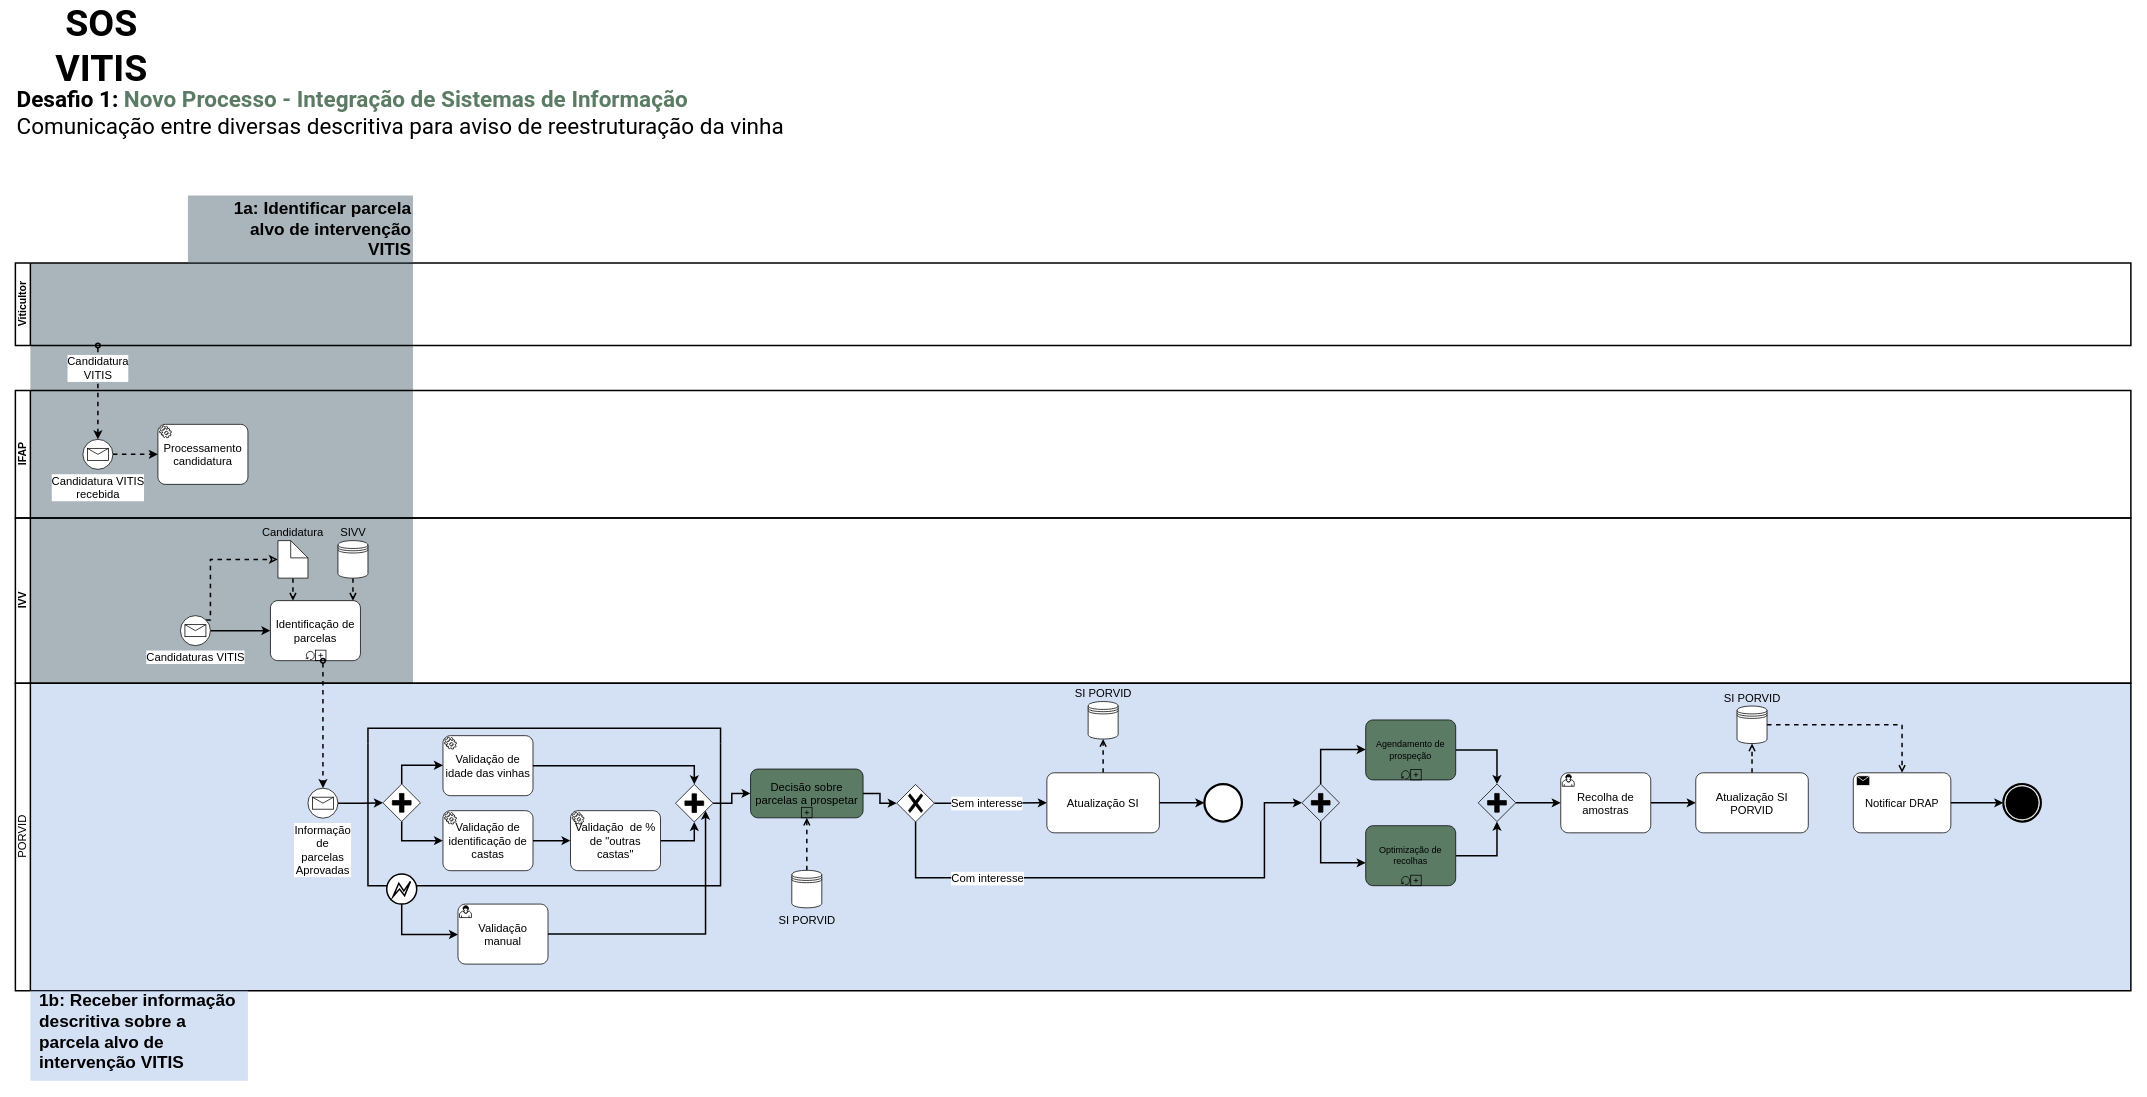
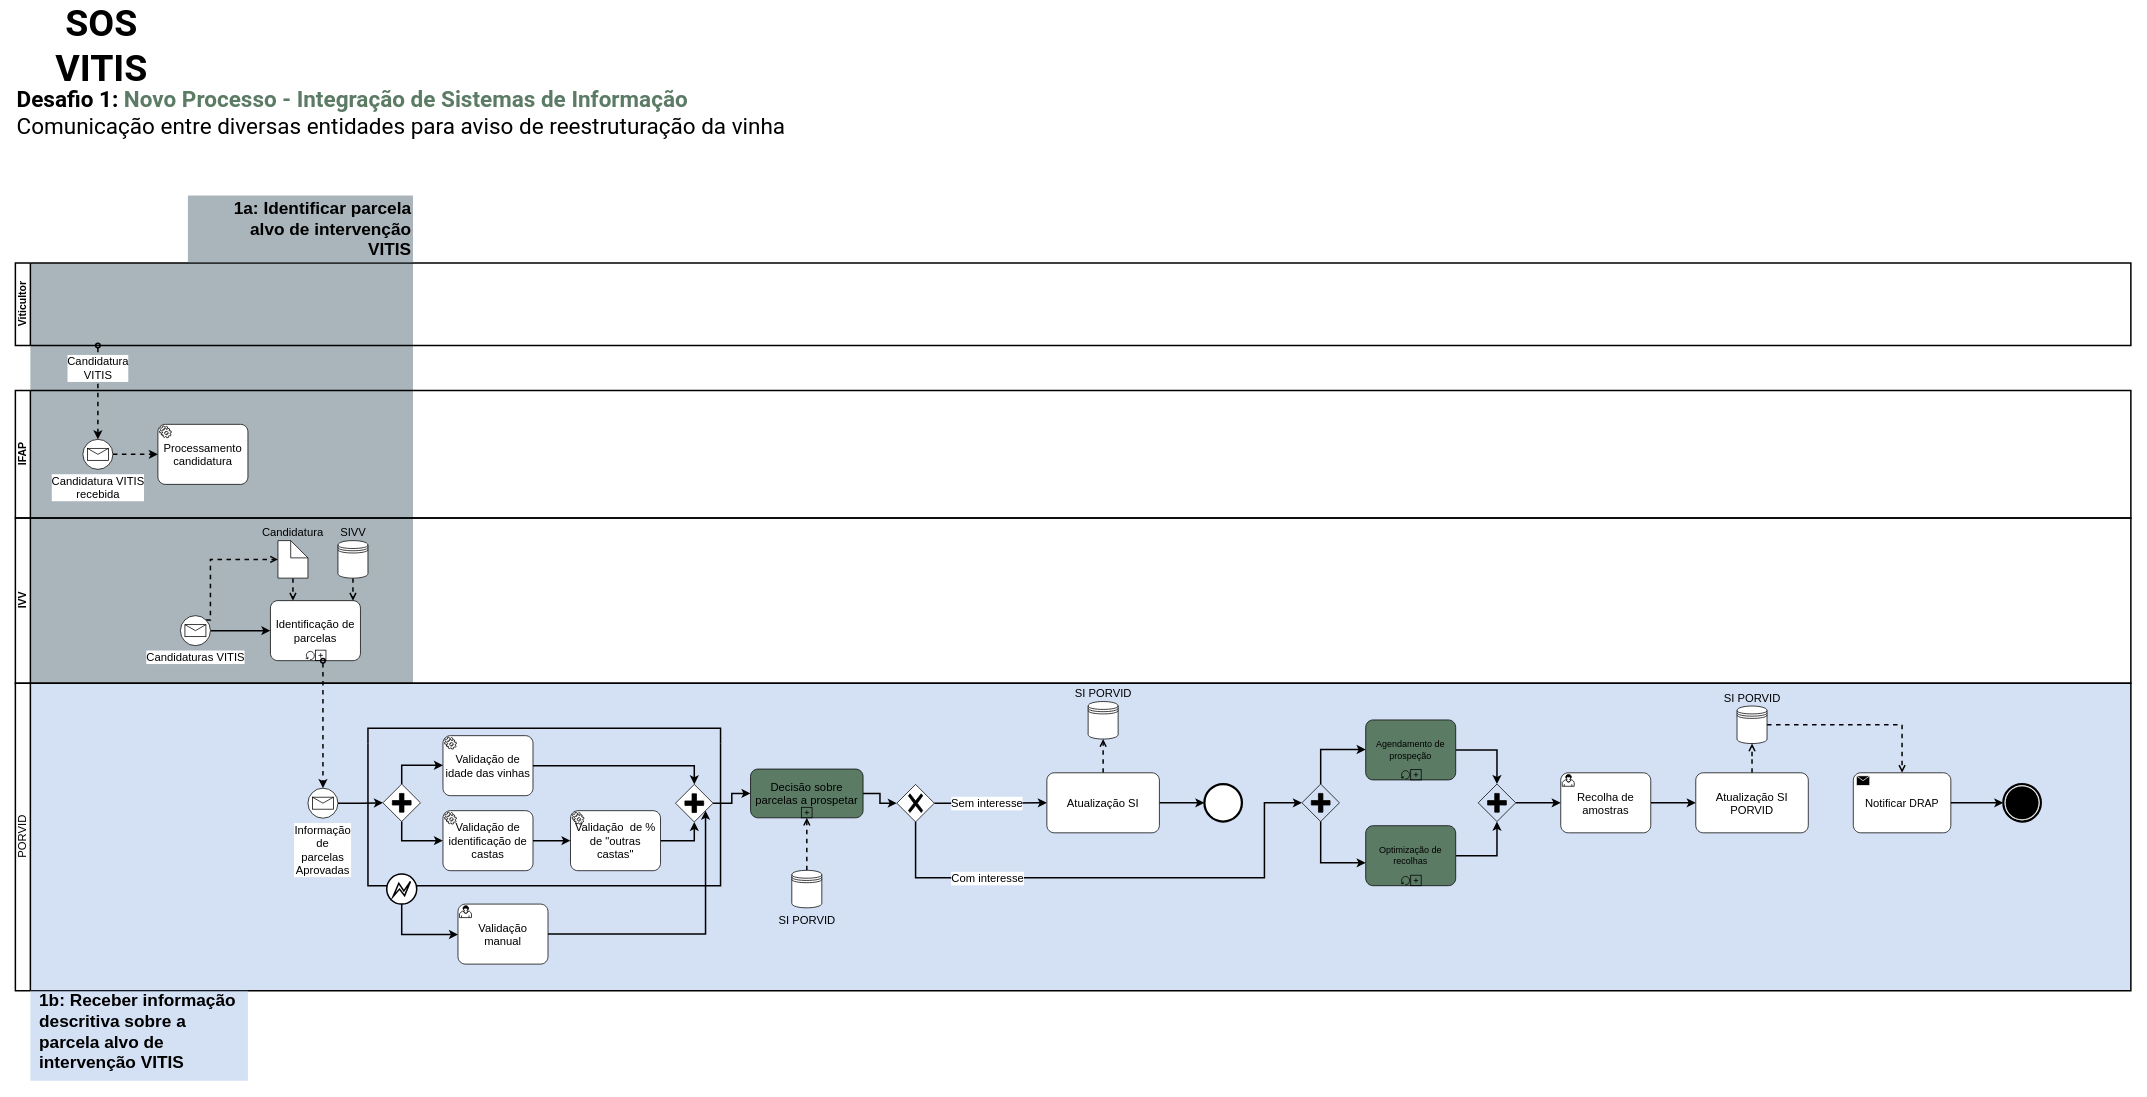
node "Desafio 1: Novo Processo - Integração de Sistemas de Informação Comunicação entre diversas descritiva para aviso de reestruturação da vinha": label "Desafio 1: Novo Processo - Integração de Sistemas de Informação Comunicação entre diversas descritiva para aviso de reestruturação da vinha" -> "Desafio 1: Novo Processo - Integração de Sistemas de Informação Comunicação entre diversas entidades para aviso de reestruturação da vinha"
edge "Candidaturas VITIS" -> "Candidatura": arrowhead classic -> open
